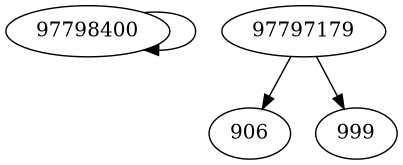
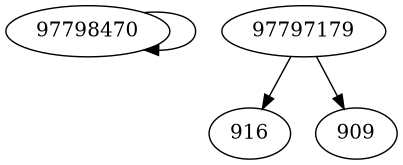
node "97798400": label "97798400" -> "97798470"
node "906": label "906" -> "916"
node "999": label "999" -> "909"
